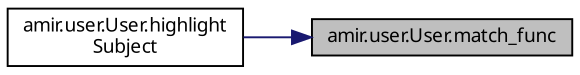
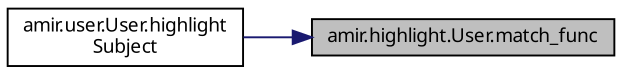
node "amir.user.User.match_func": label "amir.user.User.match_func" -> "amir.highlight.User.match_func"
